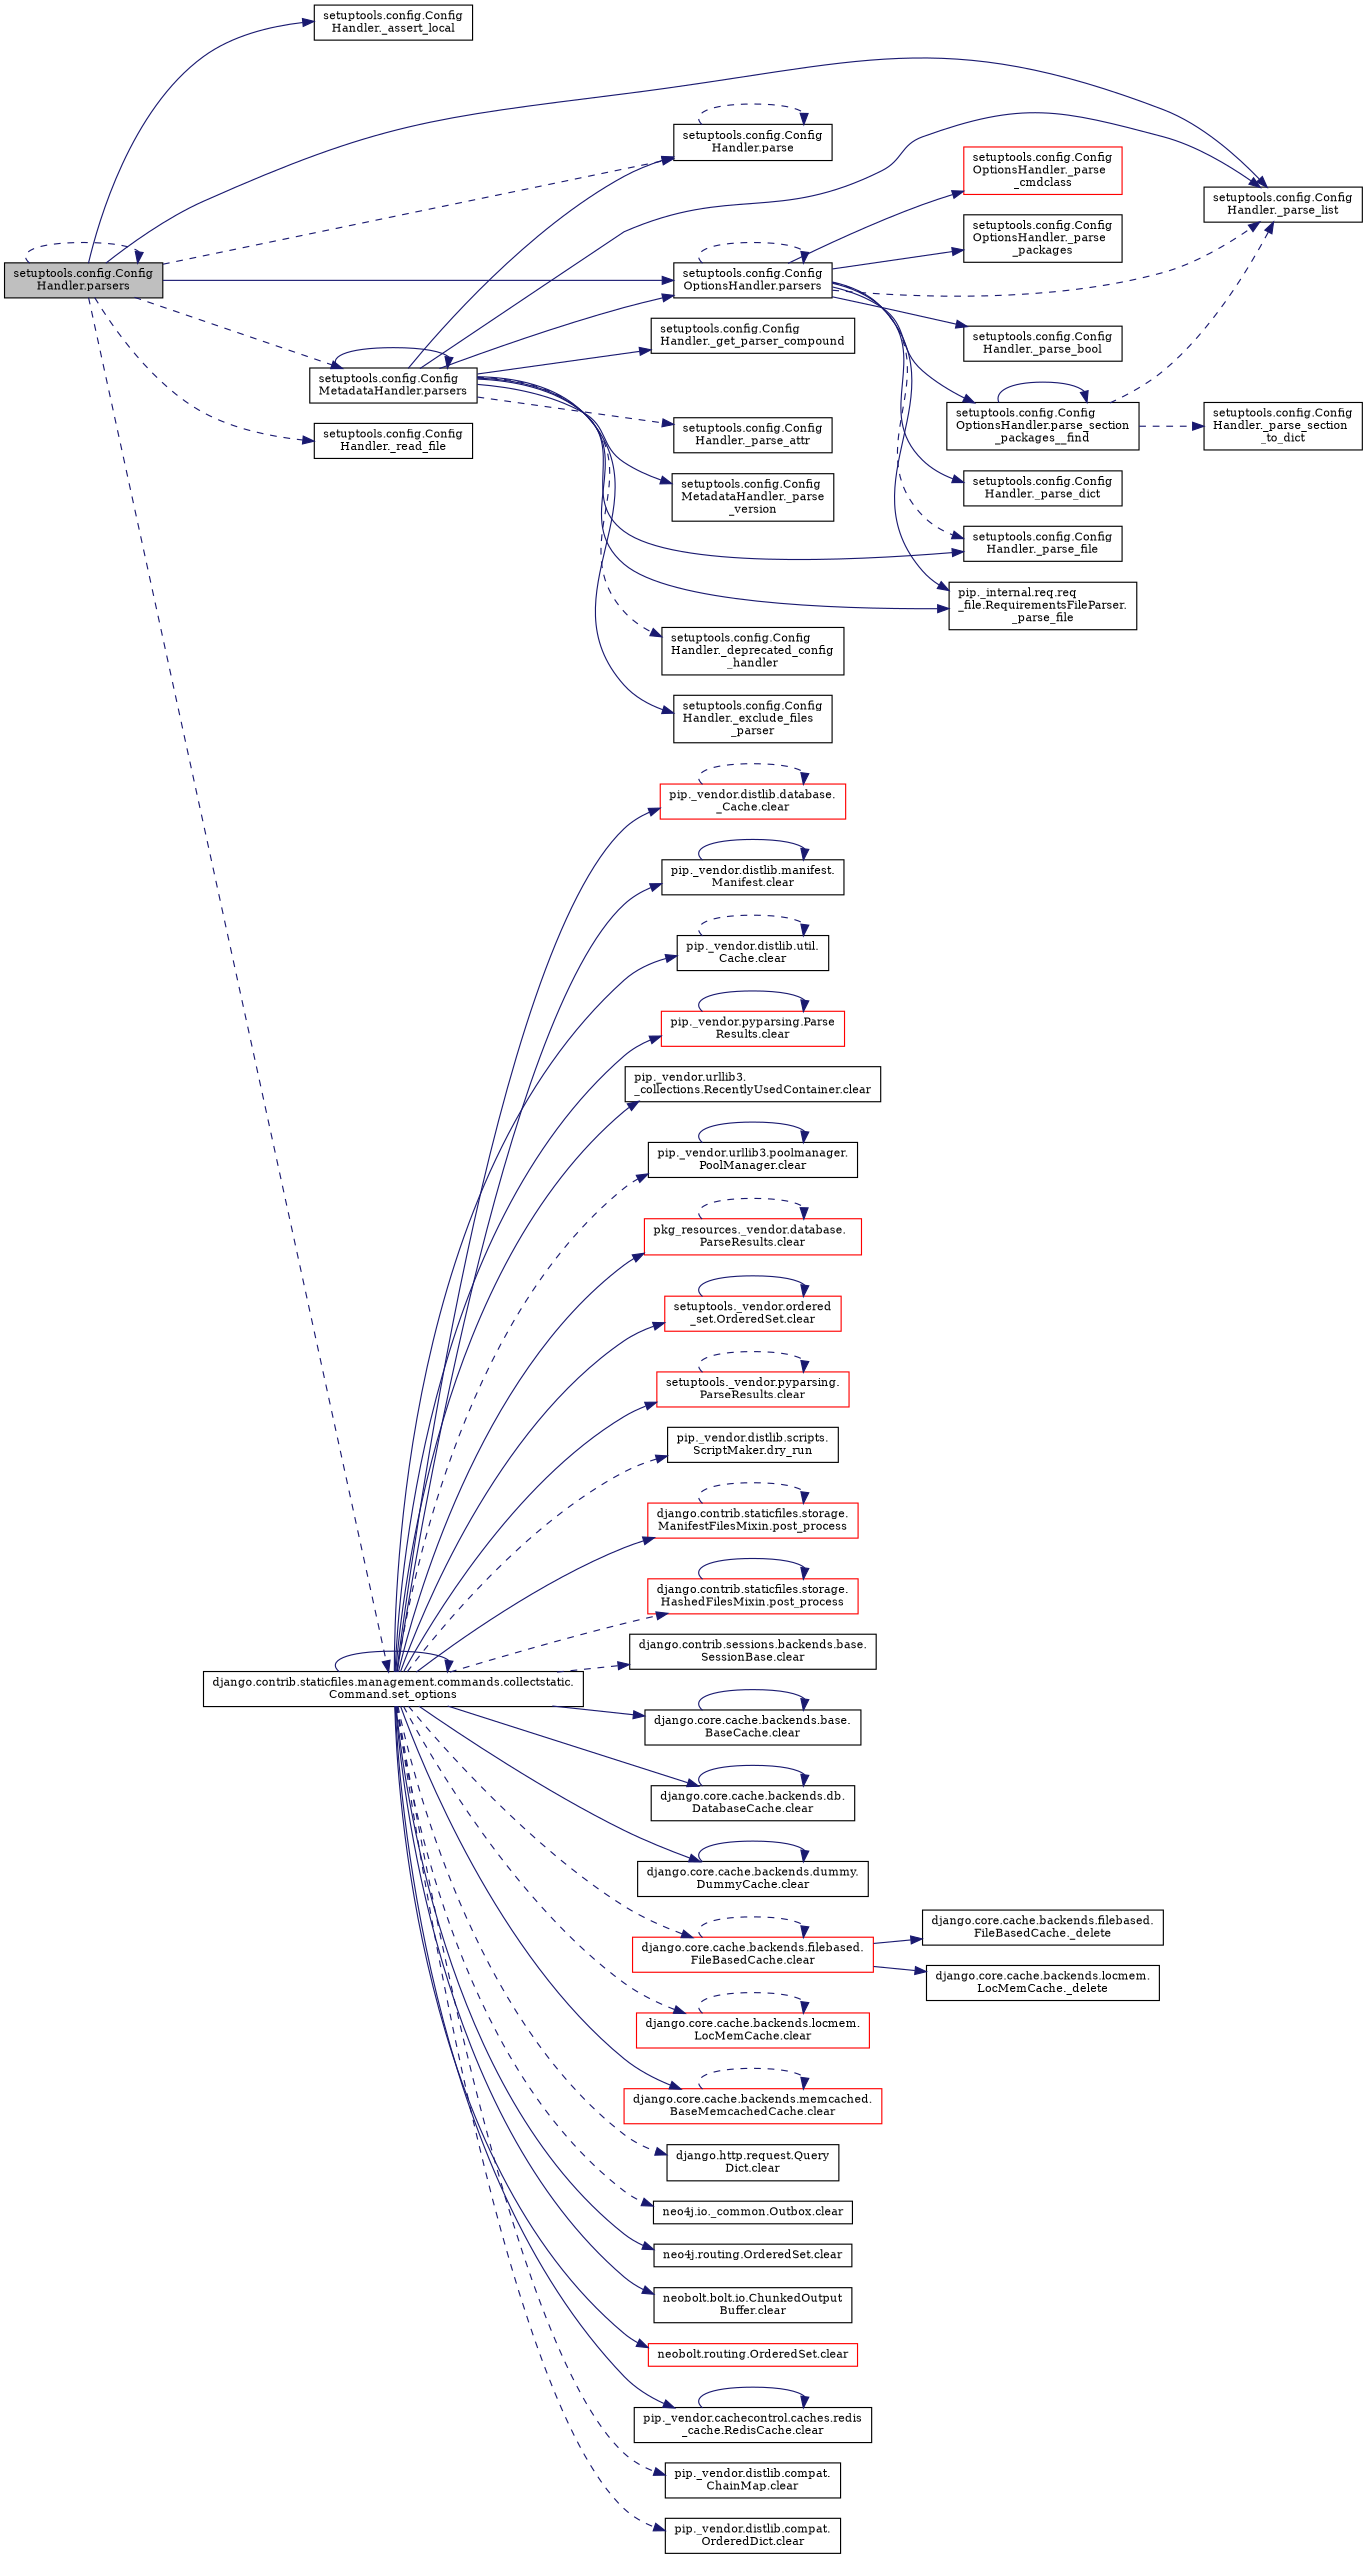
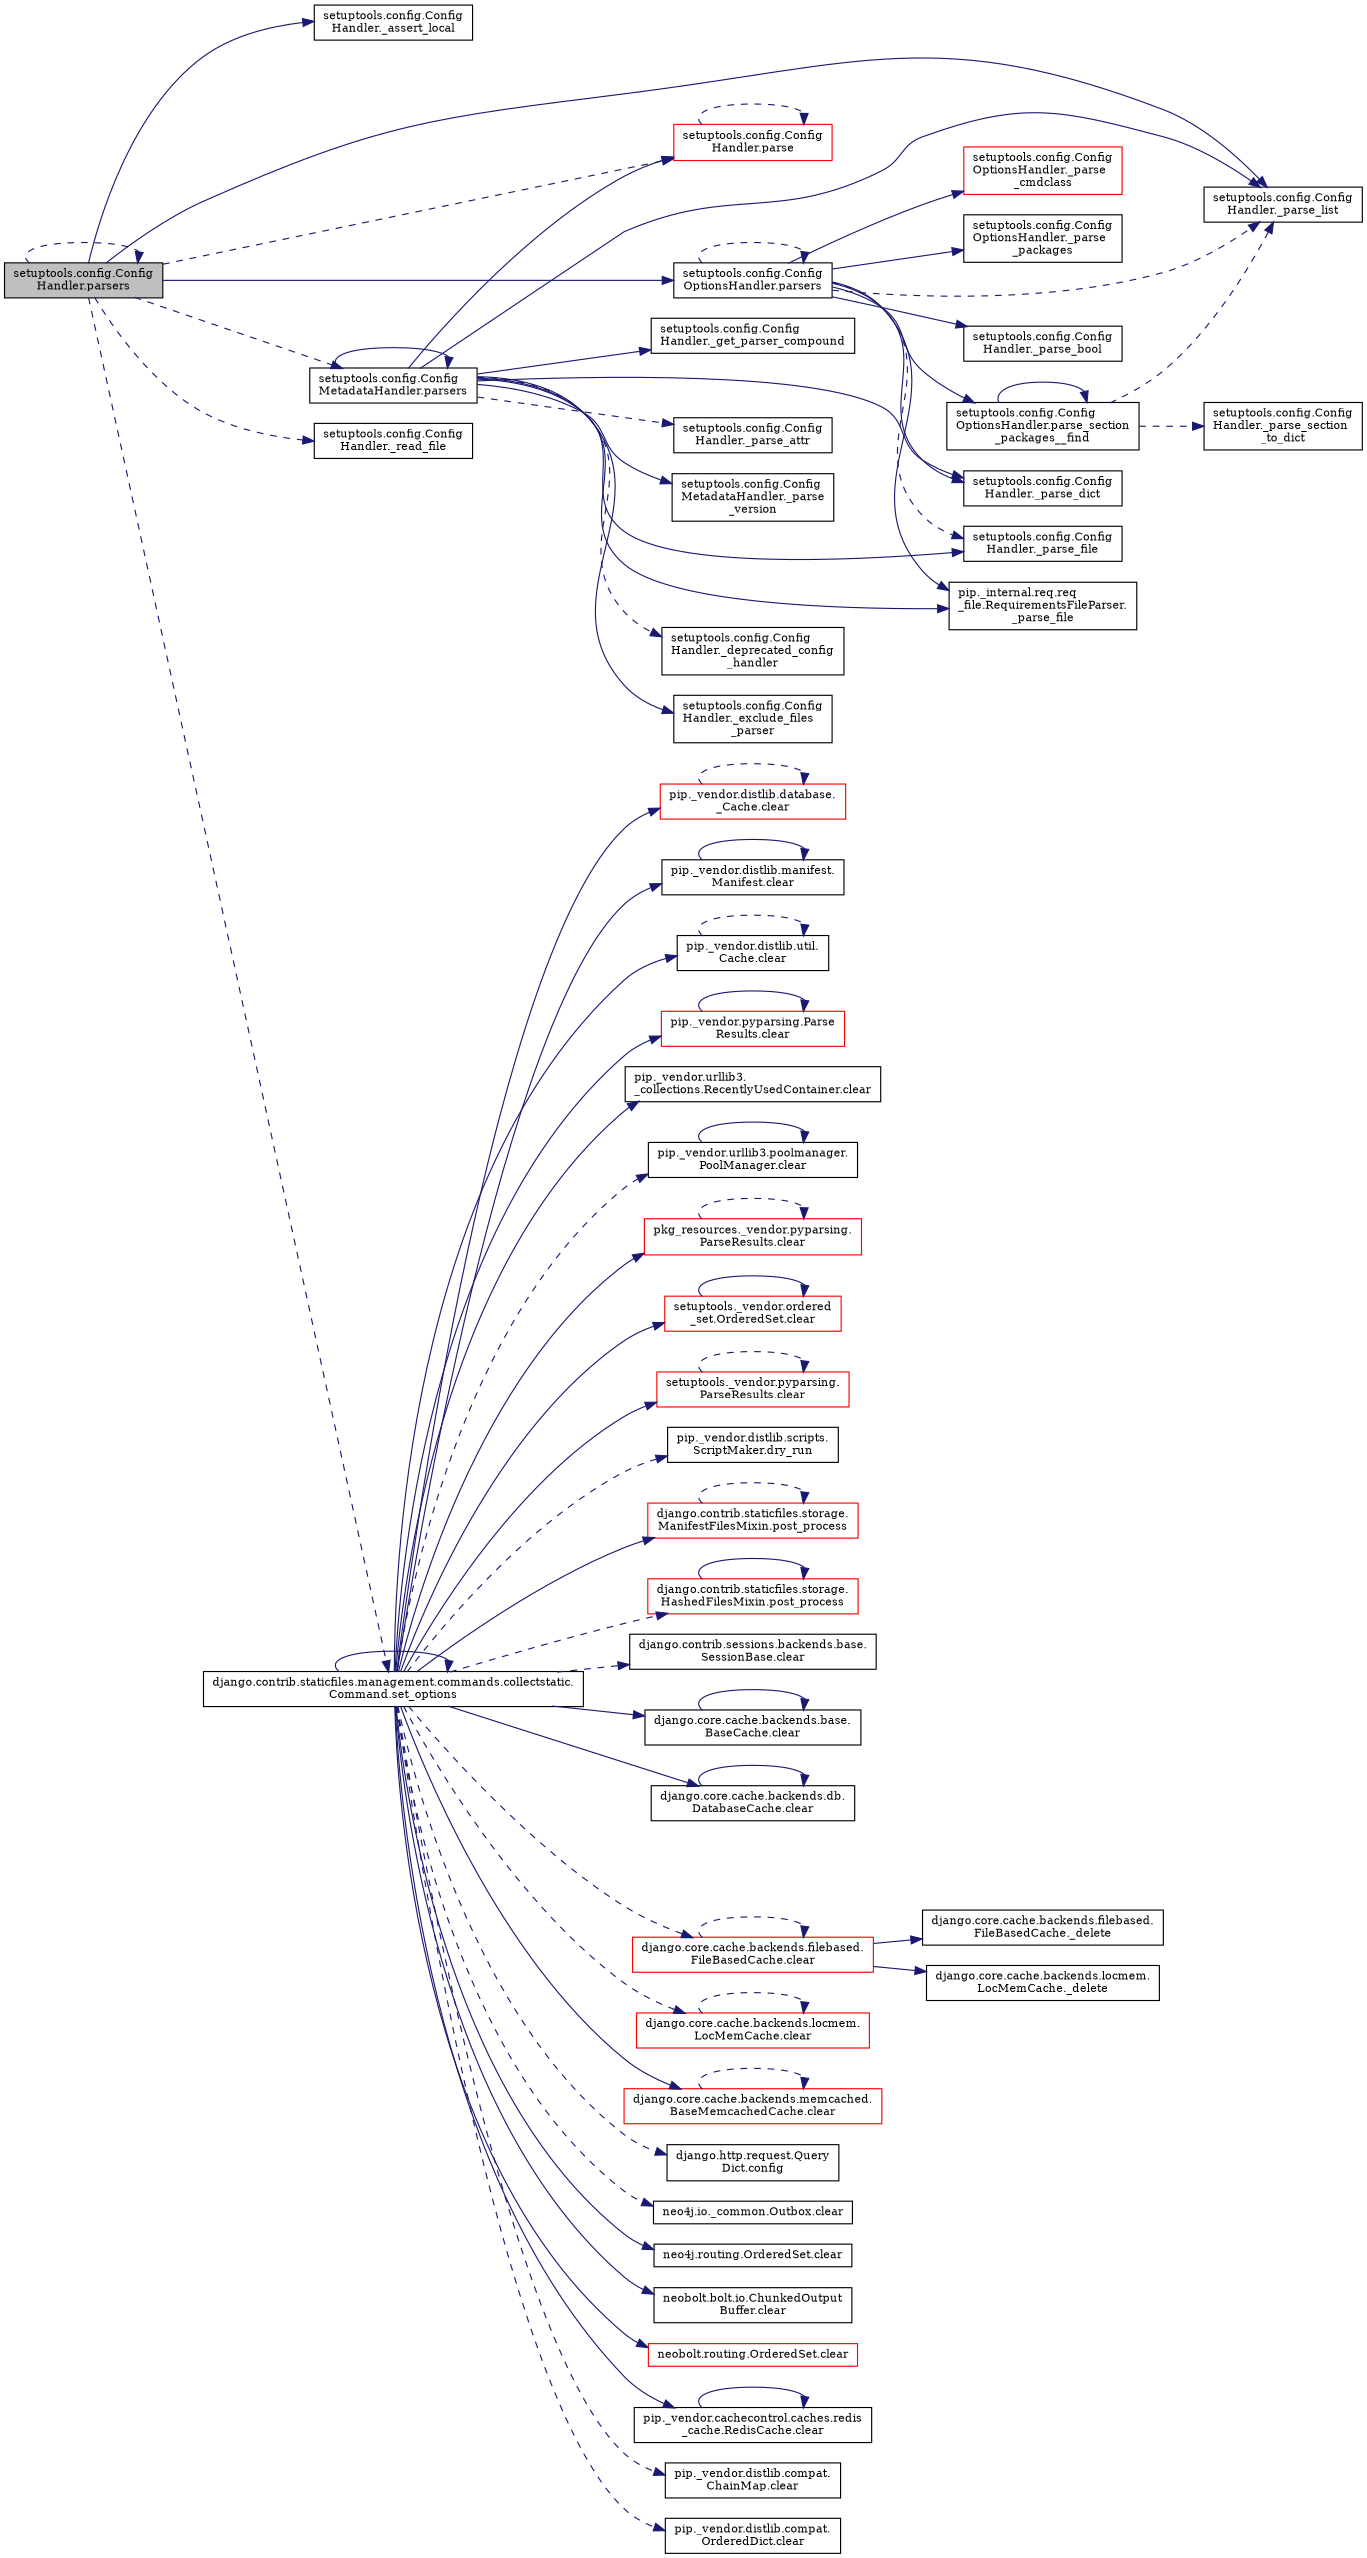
node "setuptools.config.Config Handler.parse": color black -> red
edge "setuptools.config.Config MetadataHandler.parsers" -> "setuptools.config.Config OptionsHandler.parsers": now "setuptools.config.Config MetadataHandler.parsers" -> "setuptools.config.Config Handler._parse_dict"
node "pkg_resources._vendor.database. ParseResults.clear": label "pkg_resources._vendor.database. ParseResults.clear" -> "pkg_resources._vendor.pyparsing. ParseResults.clear"
node "django.core.cache.backends.dummy. DummyCache.clear": removed
node "django.http.request.Query Dict.clear": label "django.http.request.Query Dict.clear" -> "django.http.request.Query Dict.config"
